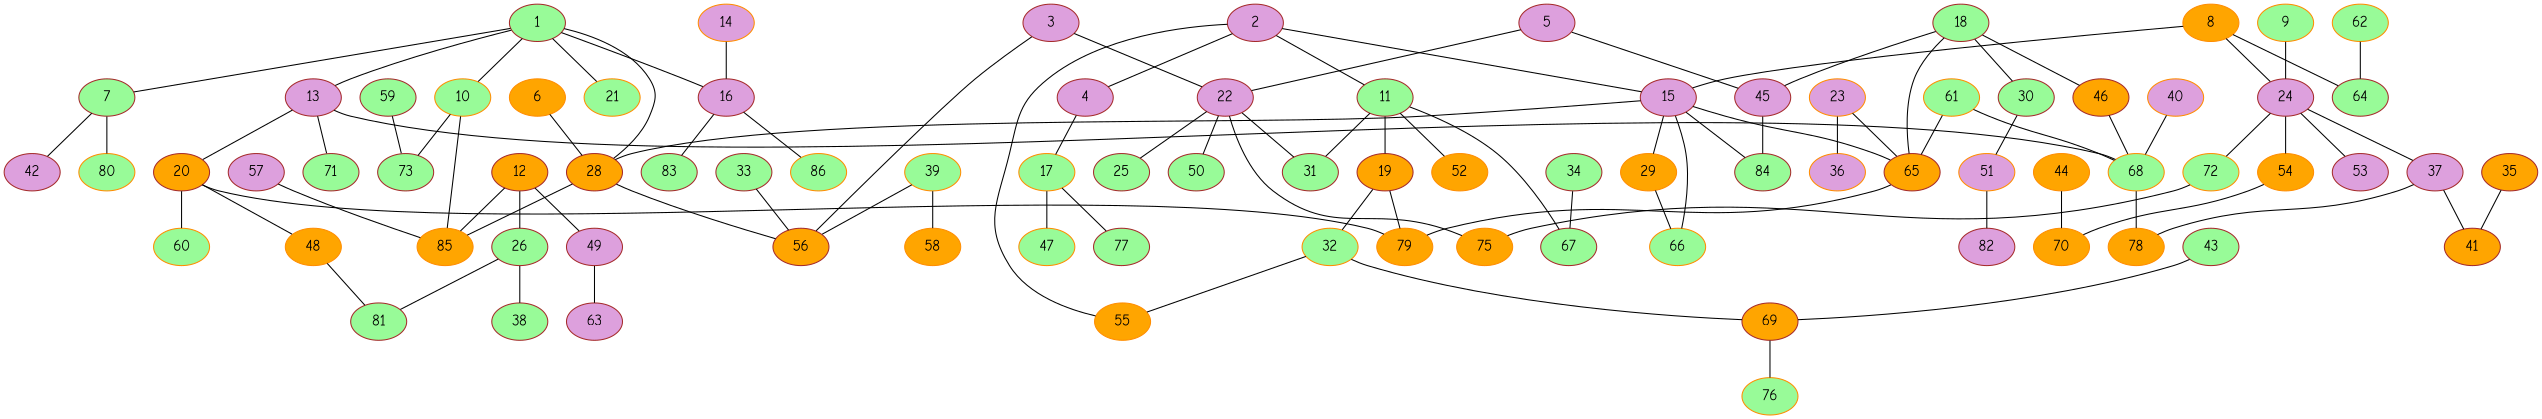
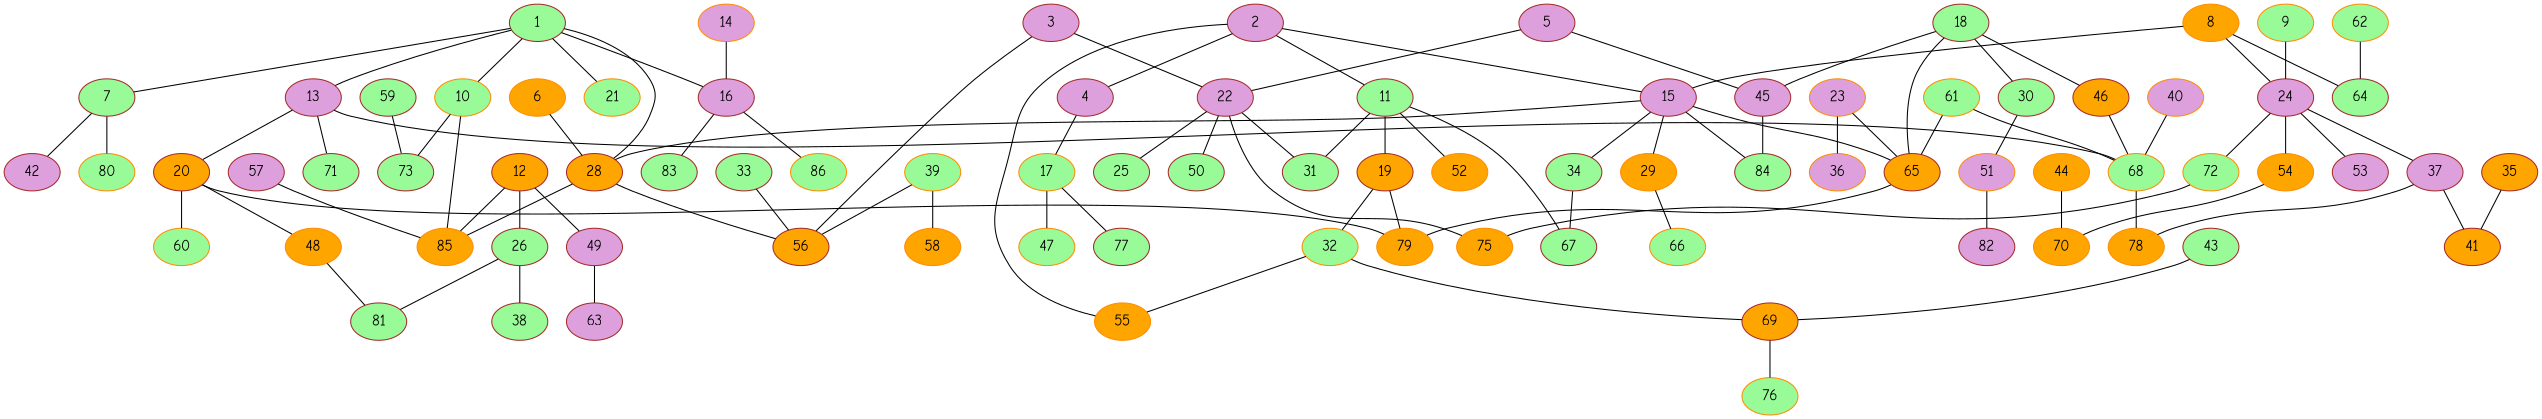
edge "15" -- "66": now "15" -- "34"
